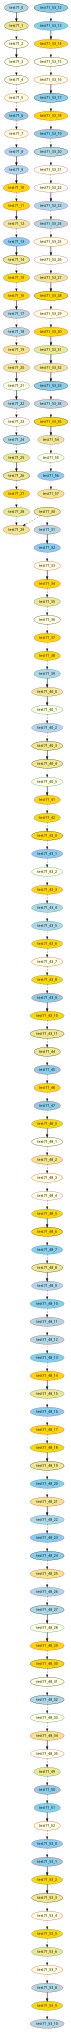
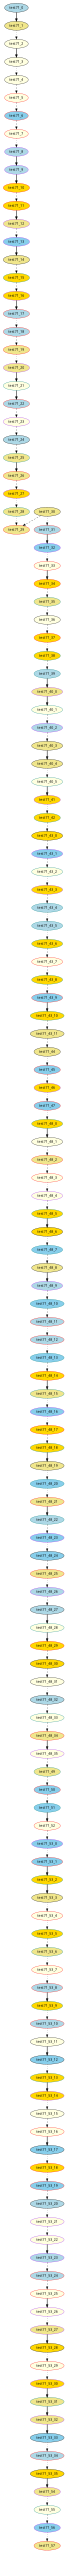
node "test71_53_13": fillcolor skyblue -> gold
node "test71_53_30": color red -> purple
node "test71_26": color black -> red
node "test71_53_11": added
